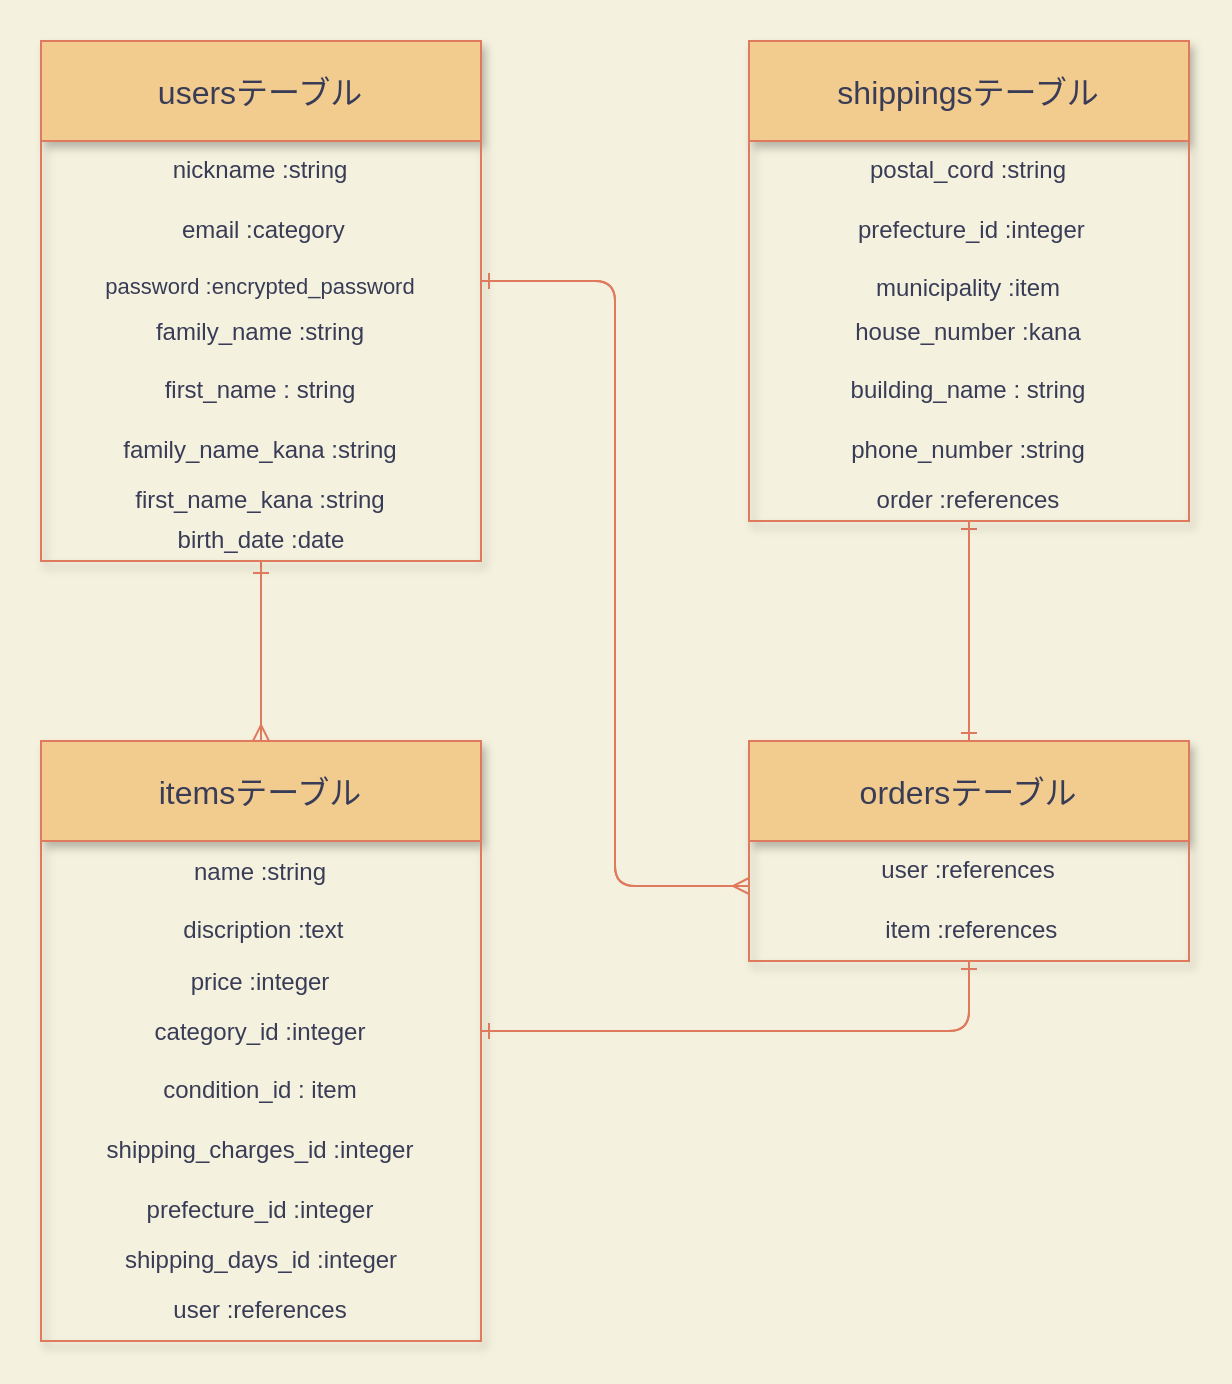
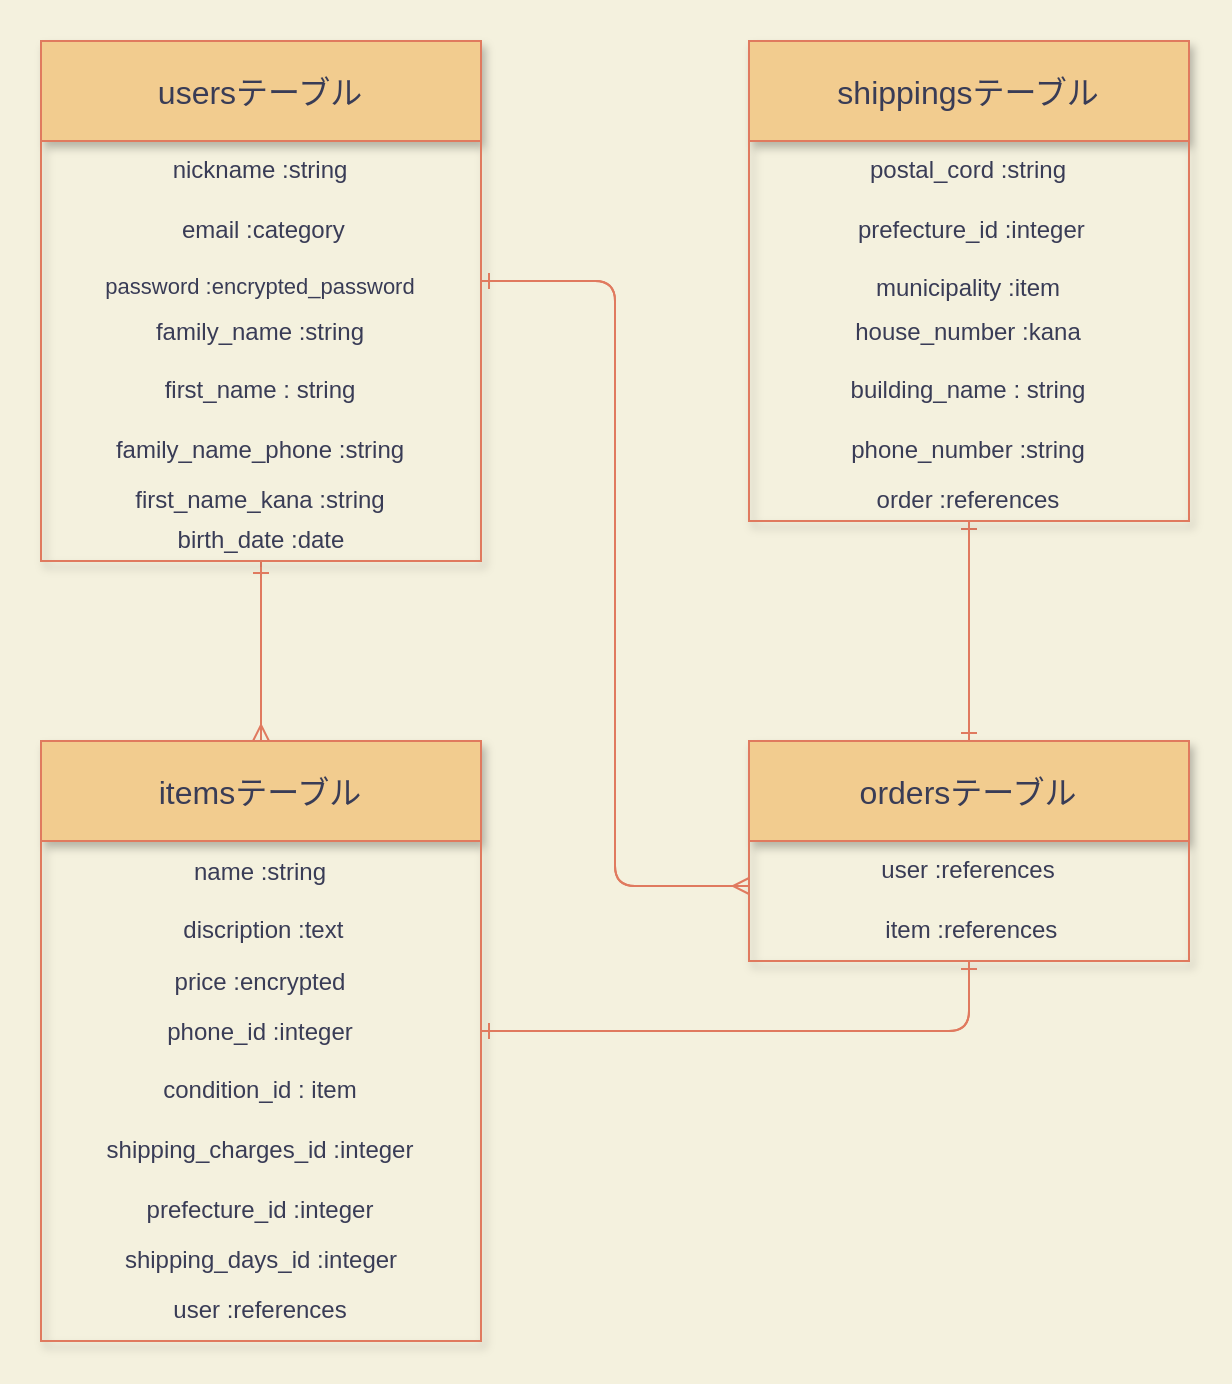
node "family_name_kana :string": label "family_name_kana :string" -> "family_name_phone :string"
node "price :integer": label "price :integer" -> "price :encrypted"
node "category_id :integer": label "category_id :integer" -> "phone_id :integer"
